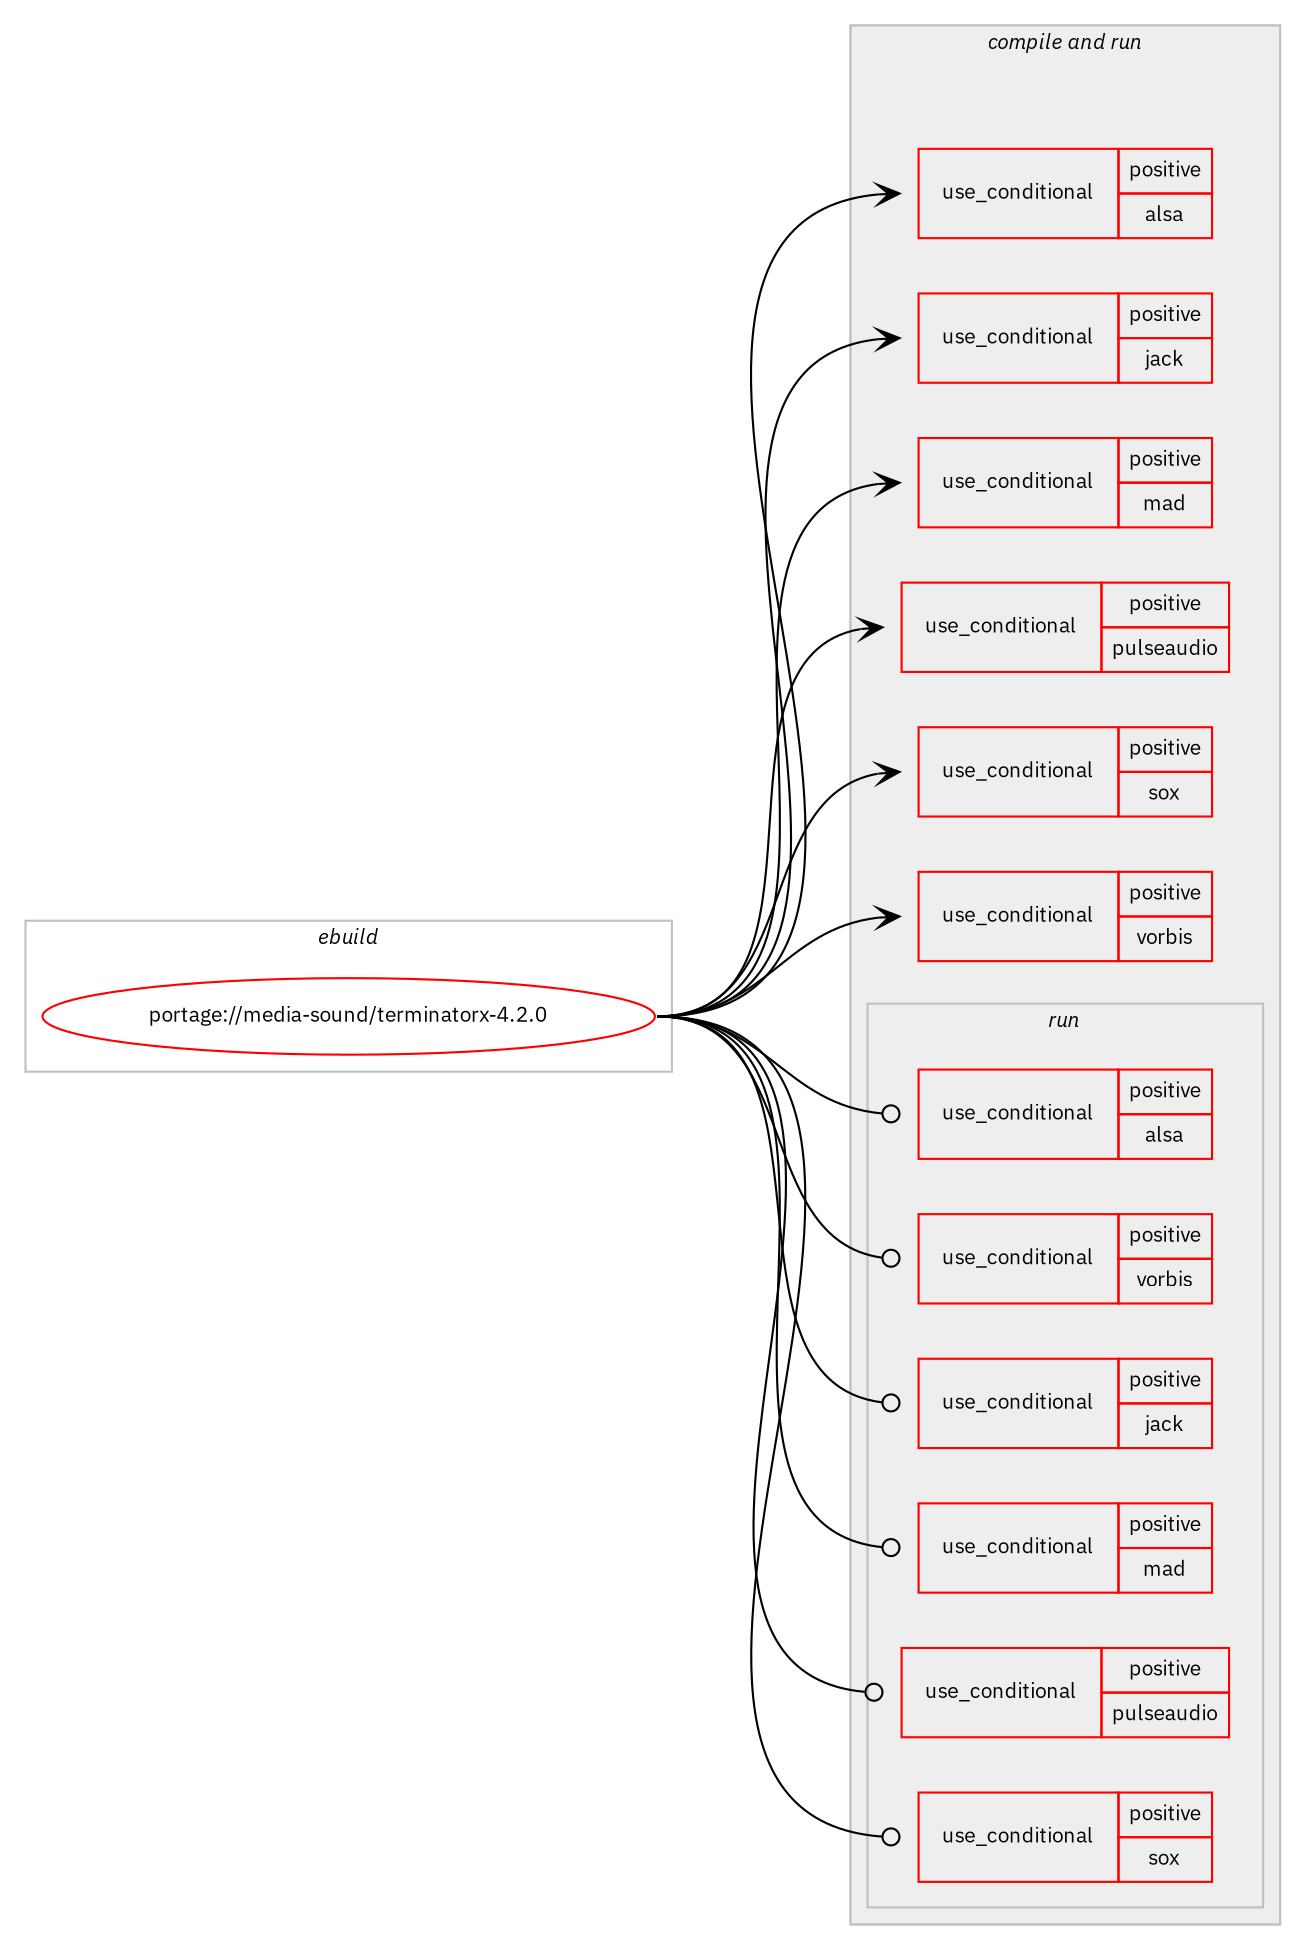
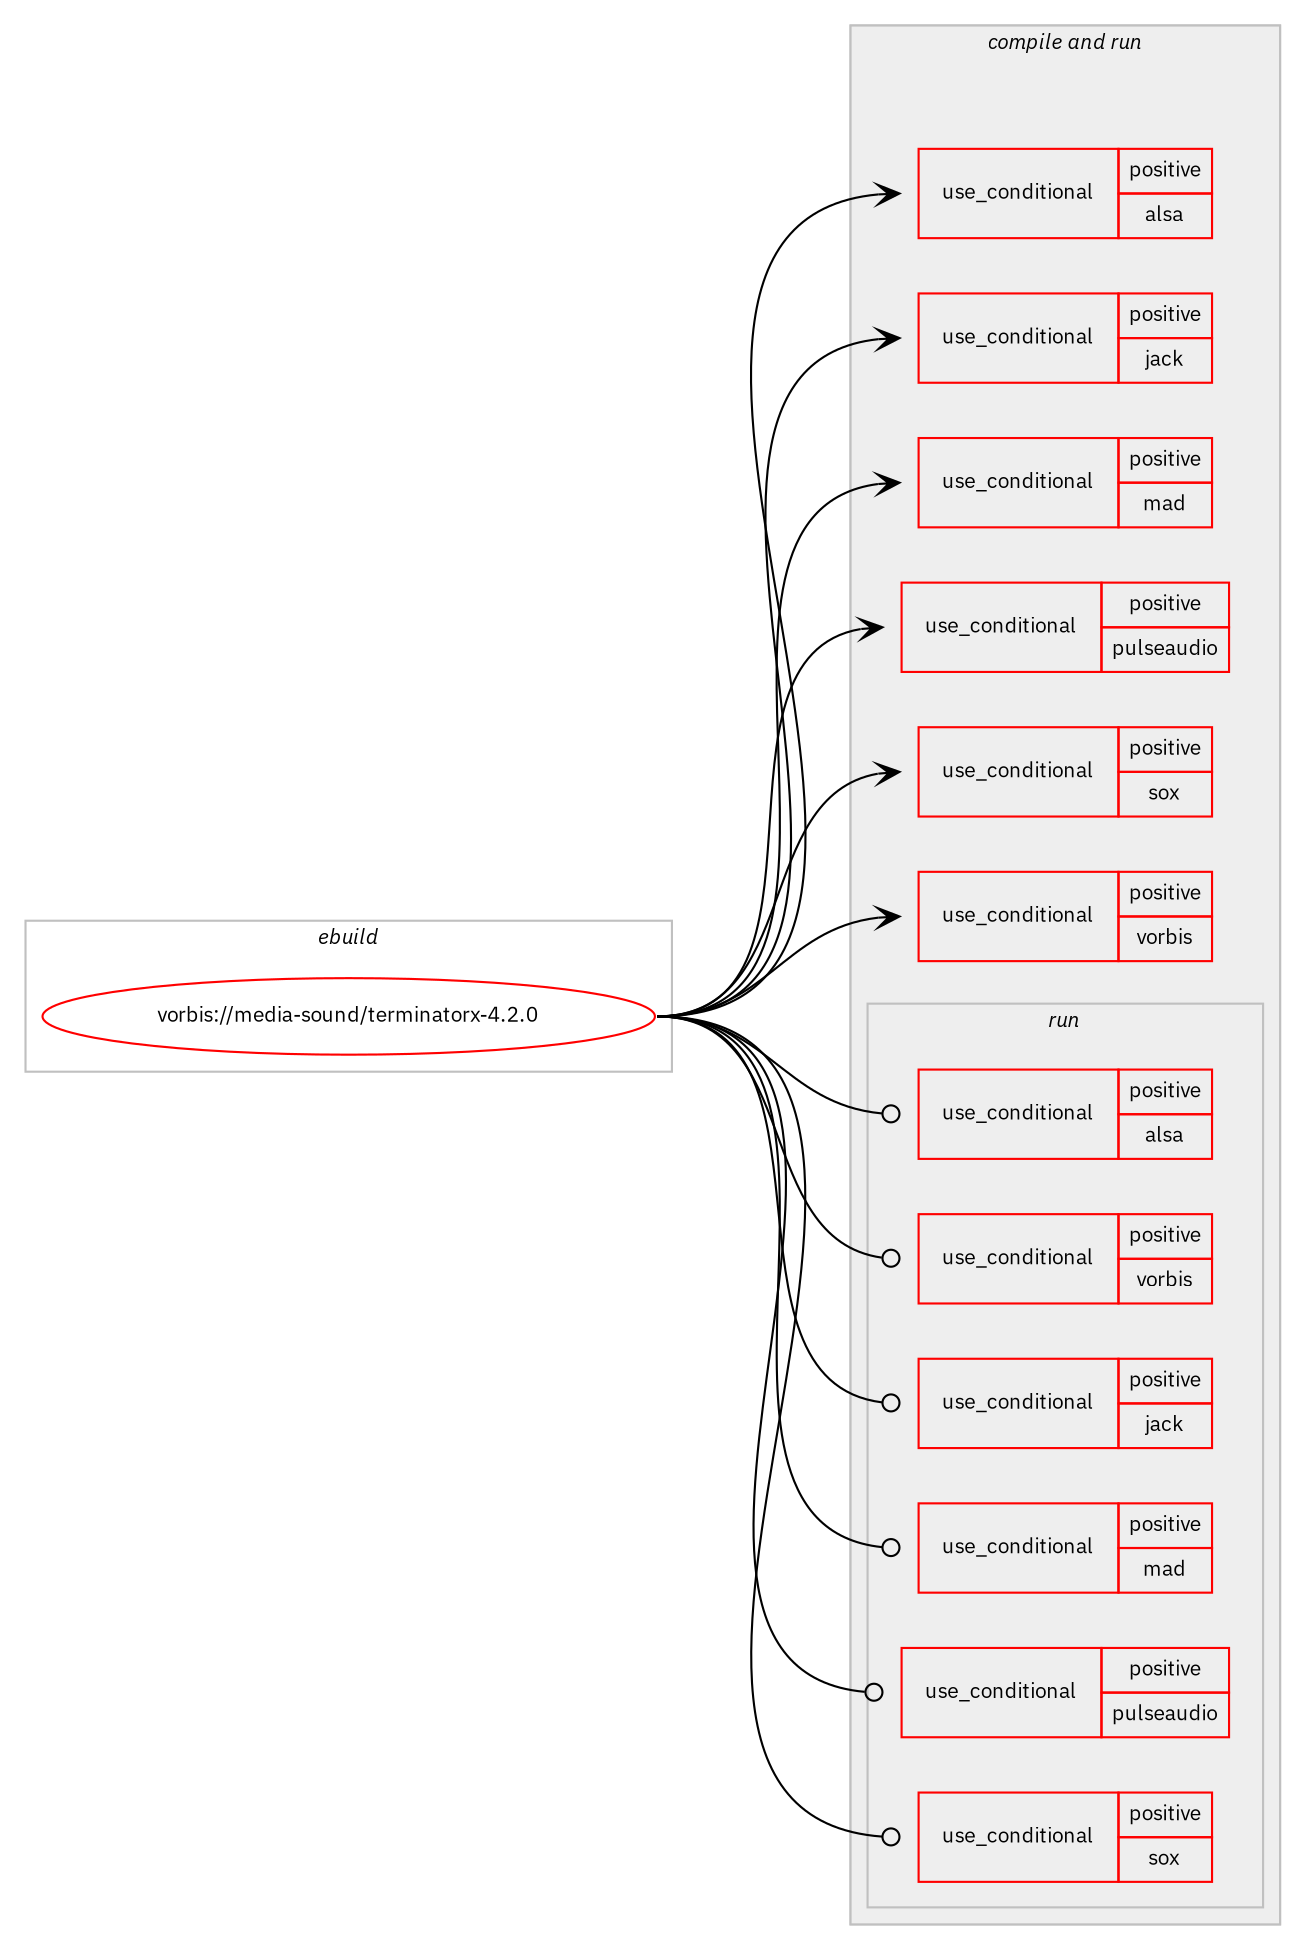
node "portage://media-sound/terminatorx-4.2.0": label "portage://media-sound/terminatorx-4.2.0" -> "vorbis://media-sound/terminatorx-4.2.0"
